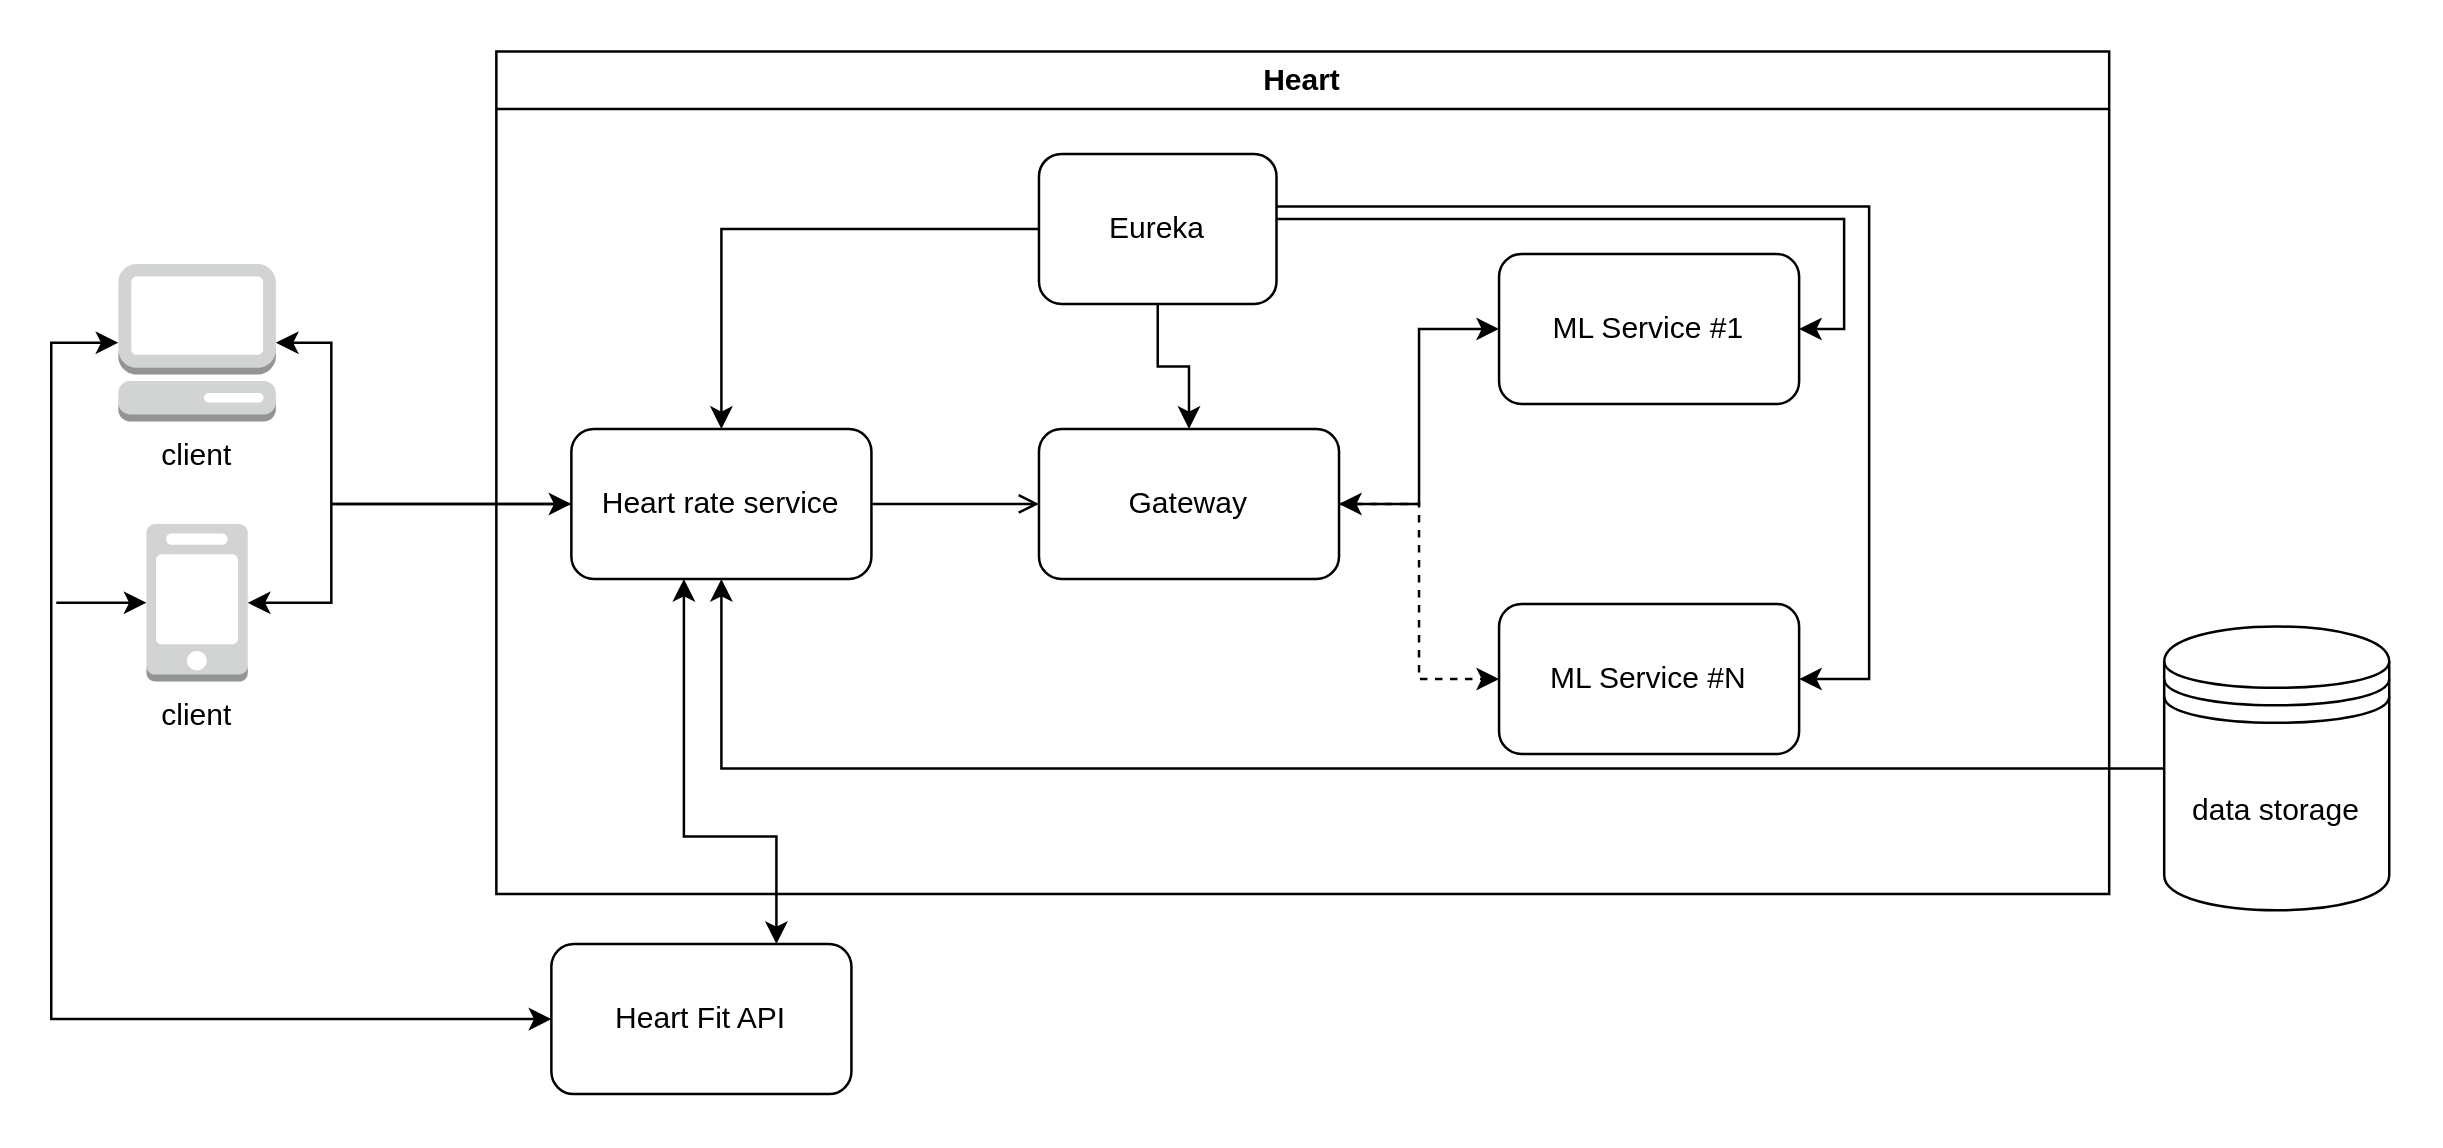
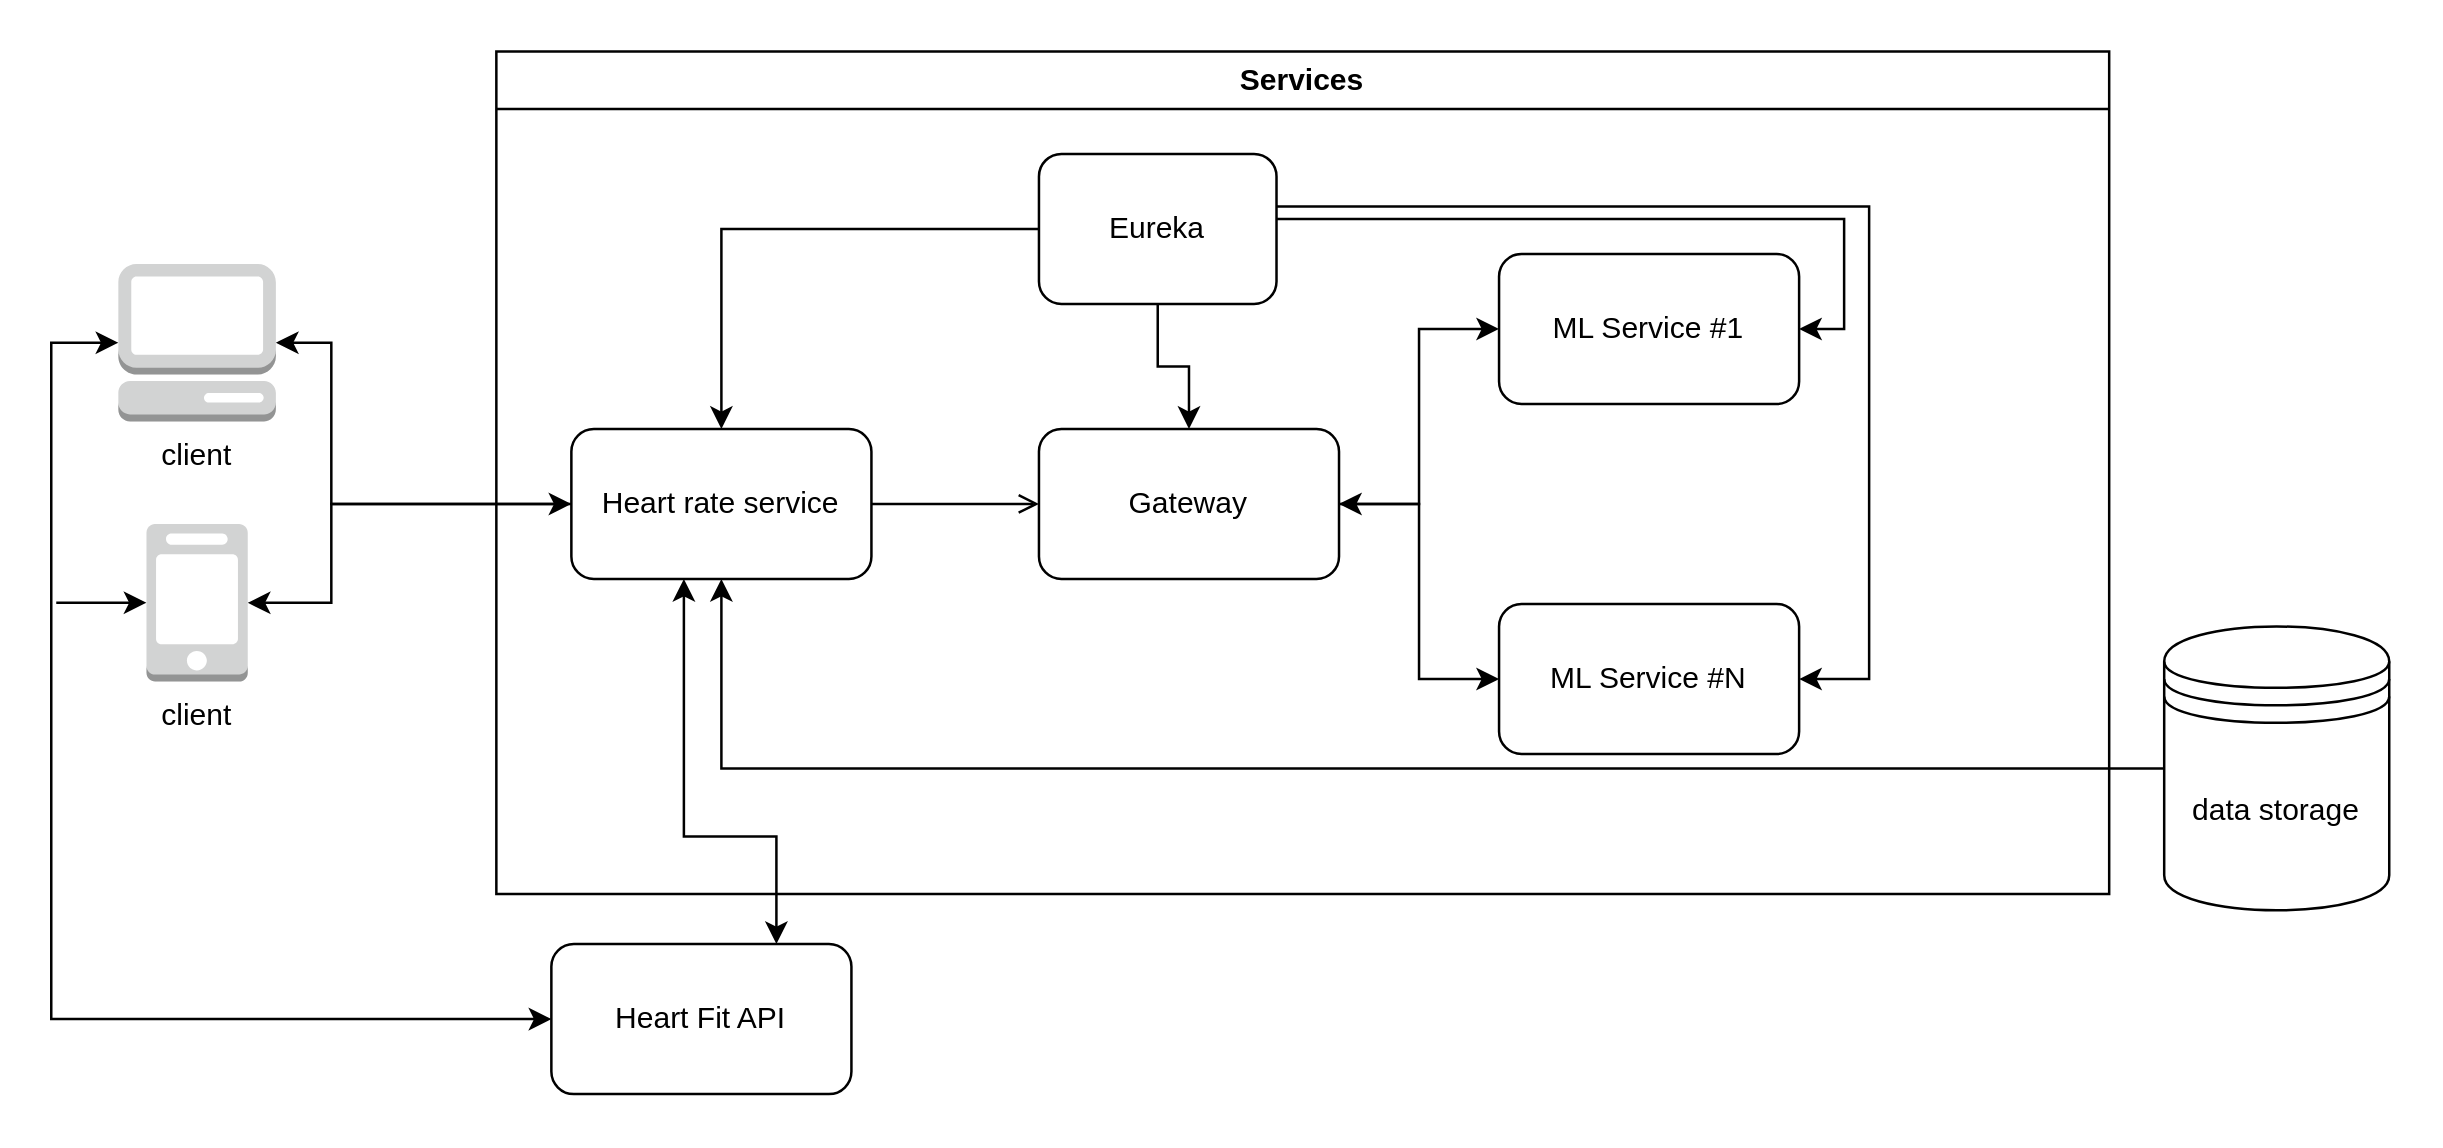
node "Heart": label "Heart" -> "Services"
edge "Gateway" -- "ML Service #N": style dashed -> solid
